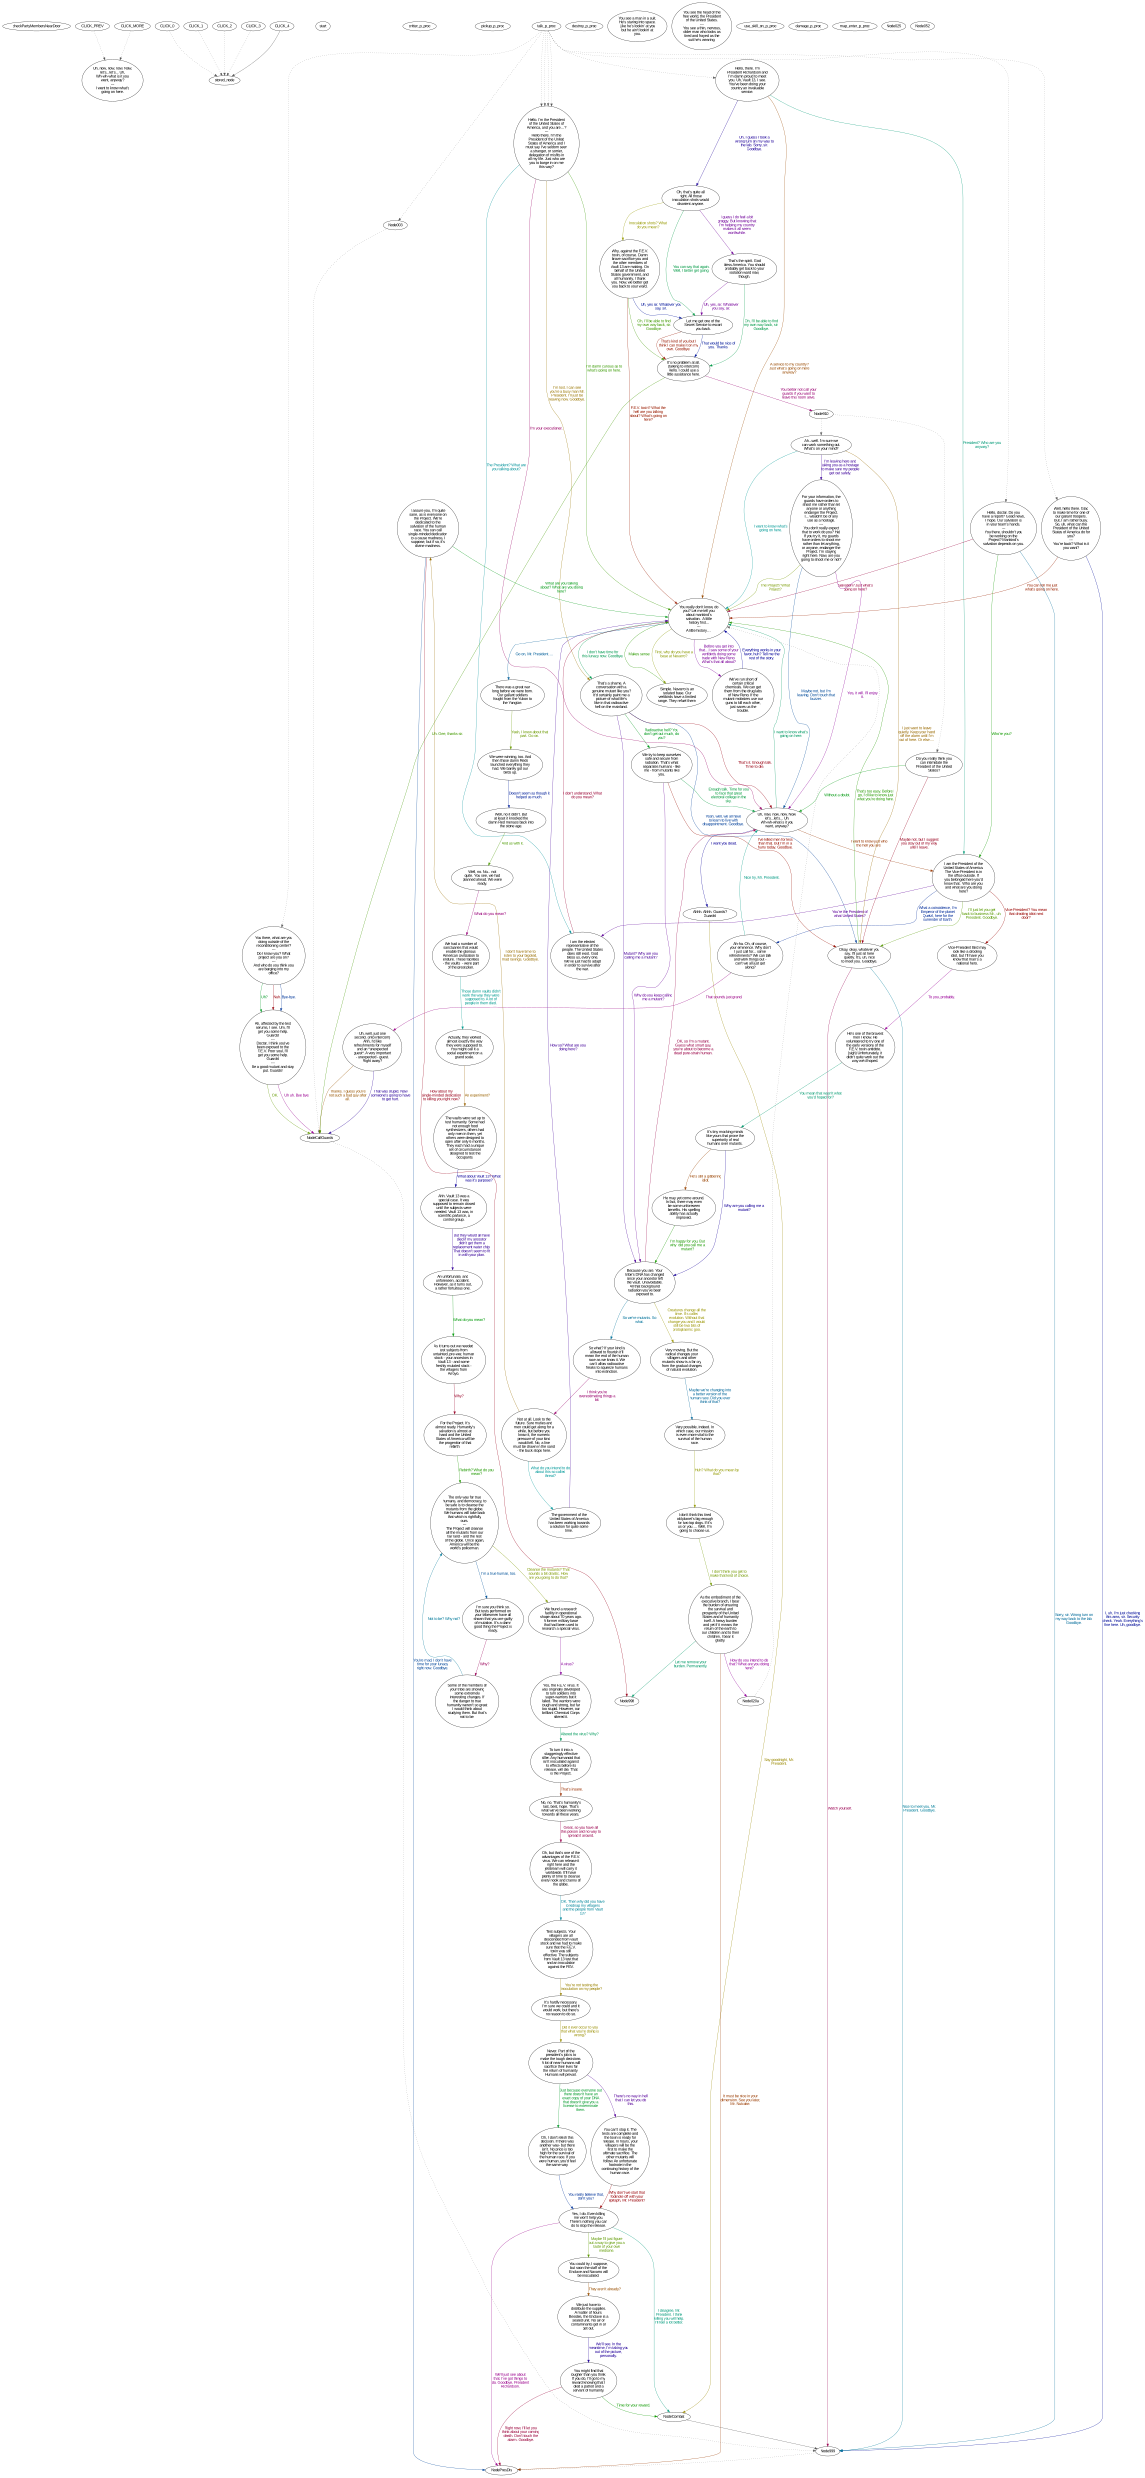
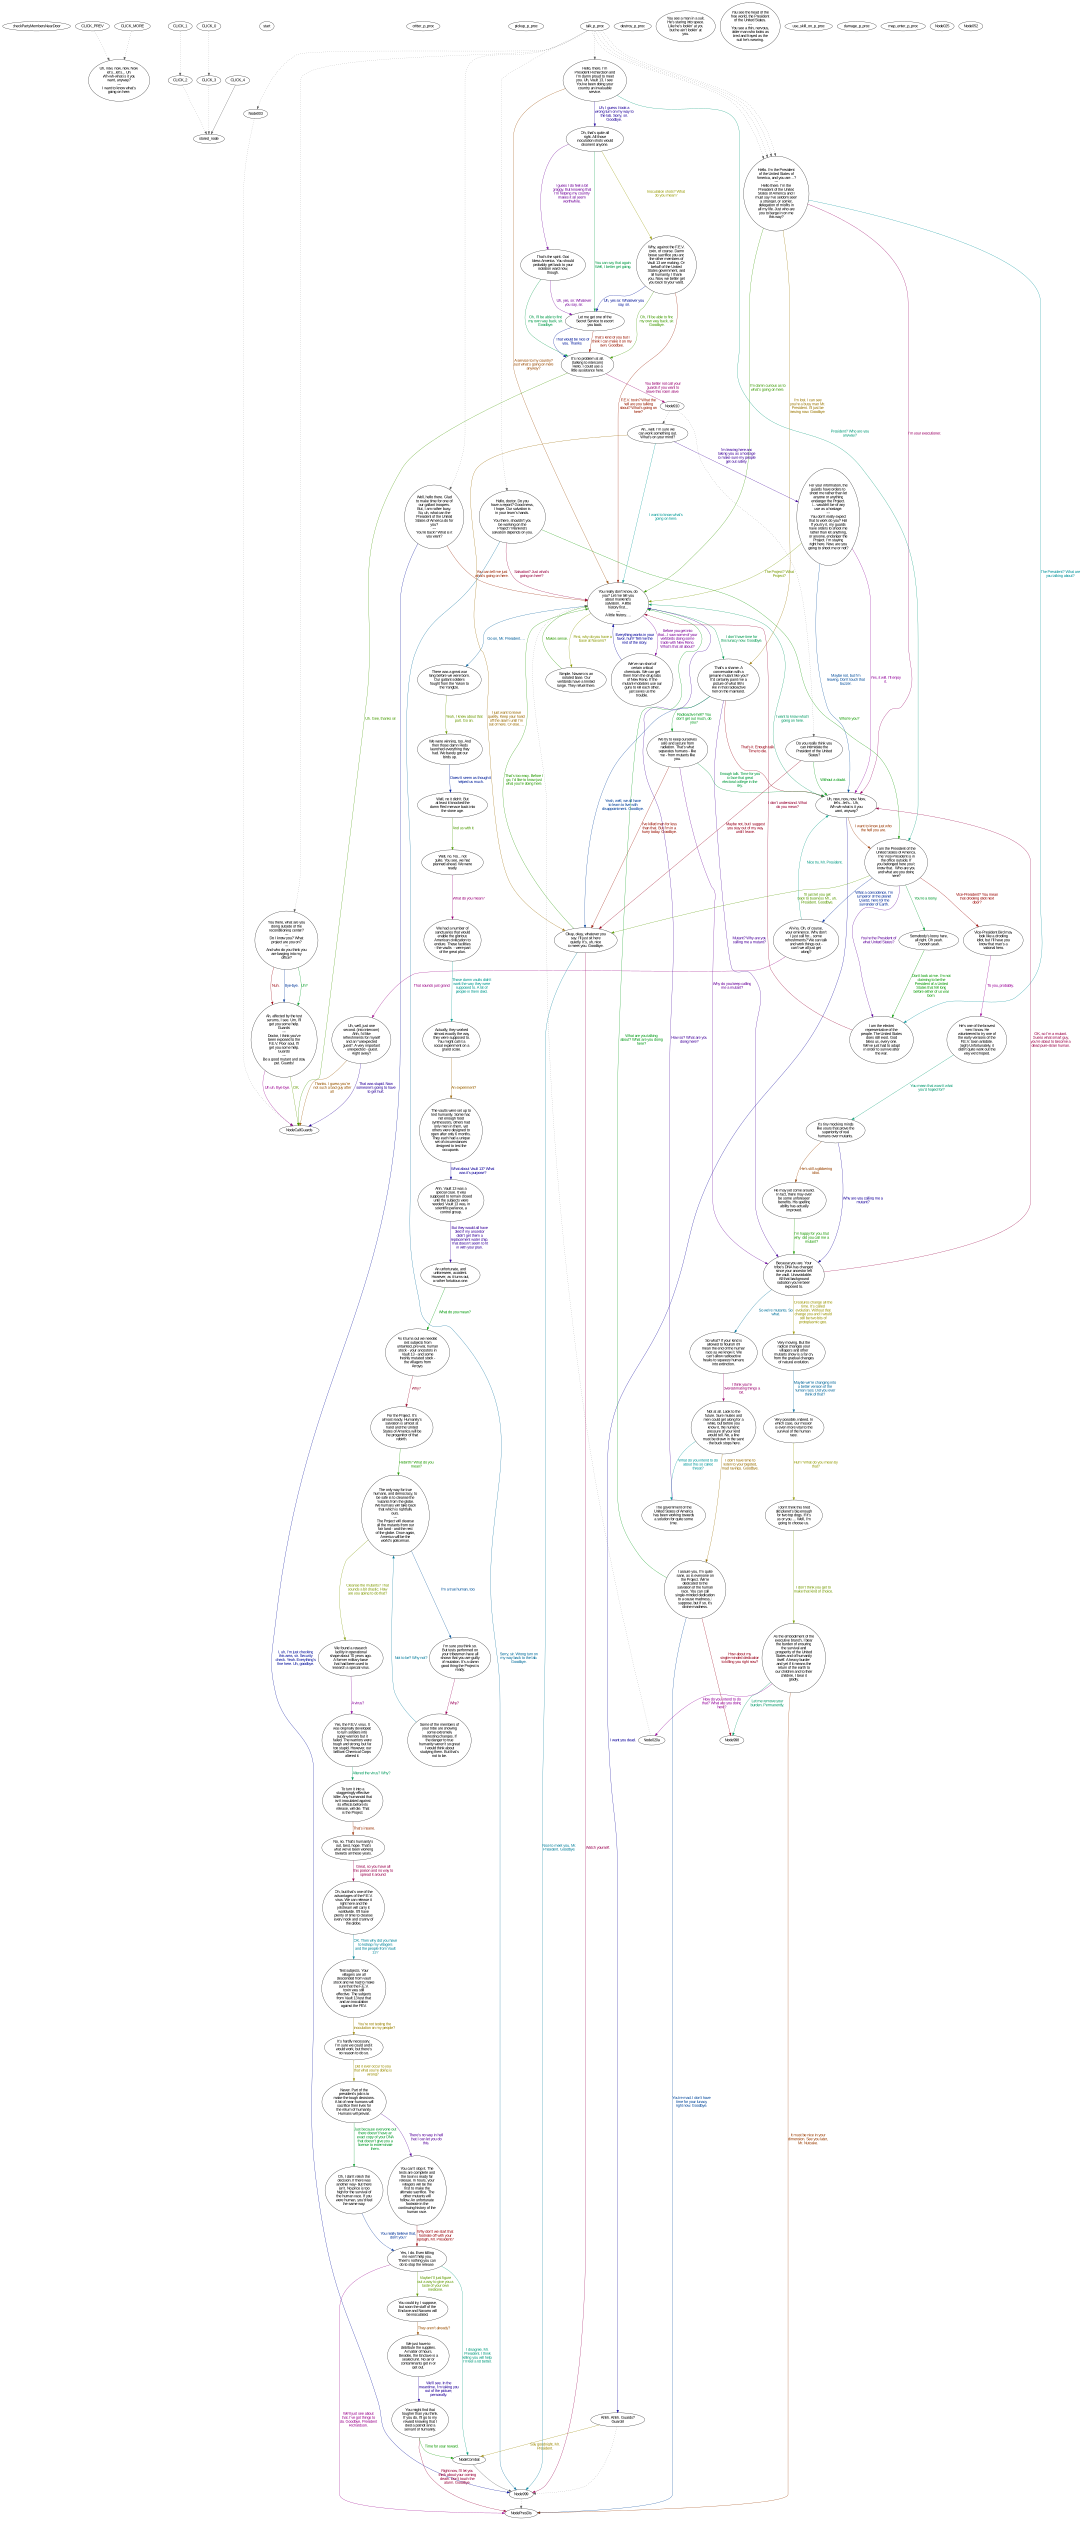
edge "CLICK_1" -> "stored_node": now "CLICK_1" -> "CLICK_2"
edge "CLICK_0" -> "stored_node": now "CLICK_0" -> "CLICK_3"
node "Somebody's loony here, all right. Oh yeah. Oooooh yeah.": added
edge "NodeCallGuards" -> "Node999": now "Ahhh. Ahhh. Guards? Guards!" -> "Node999"
